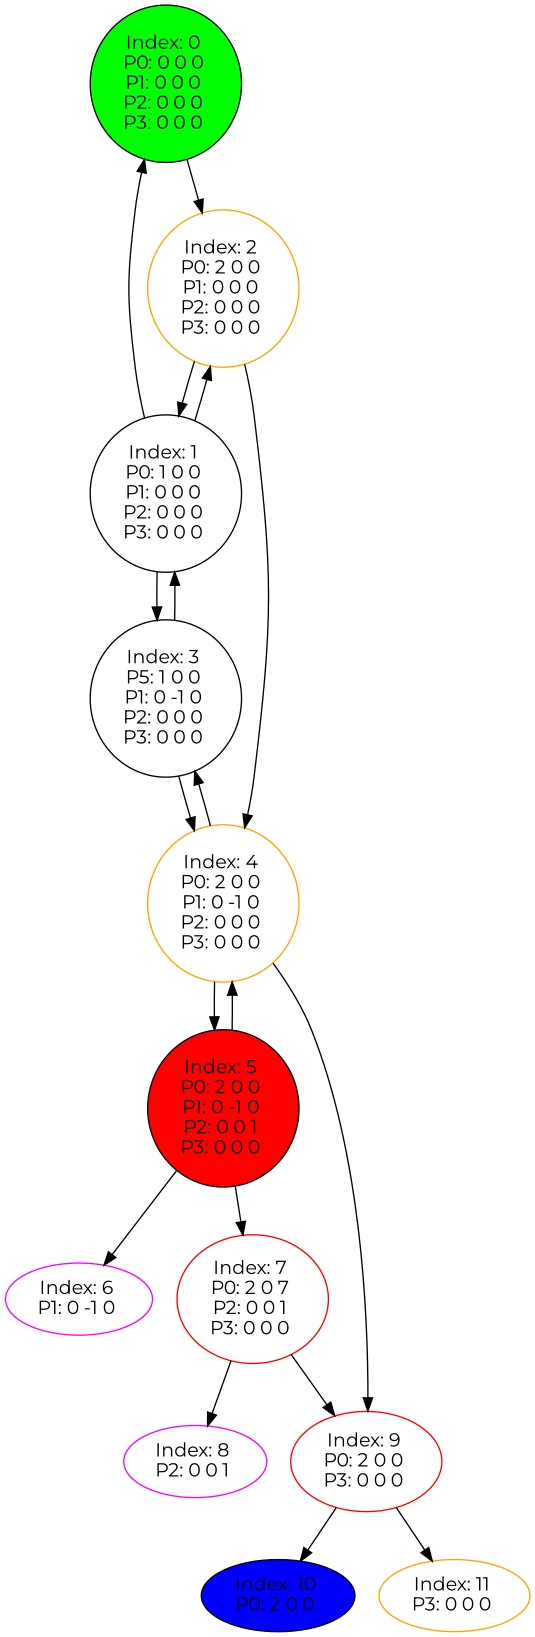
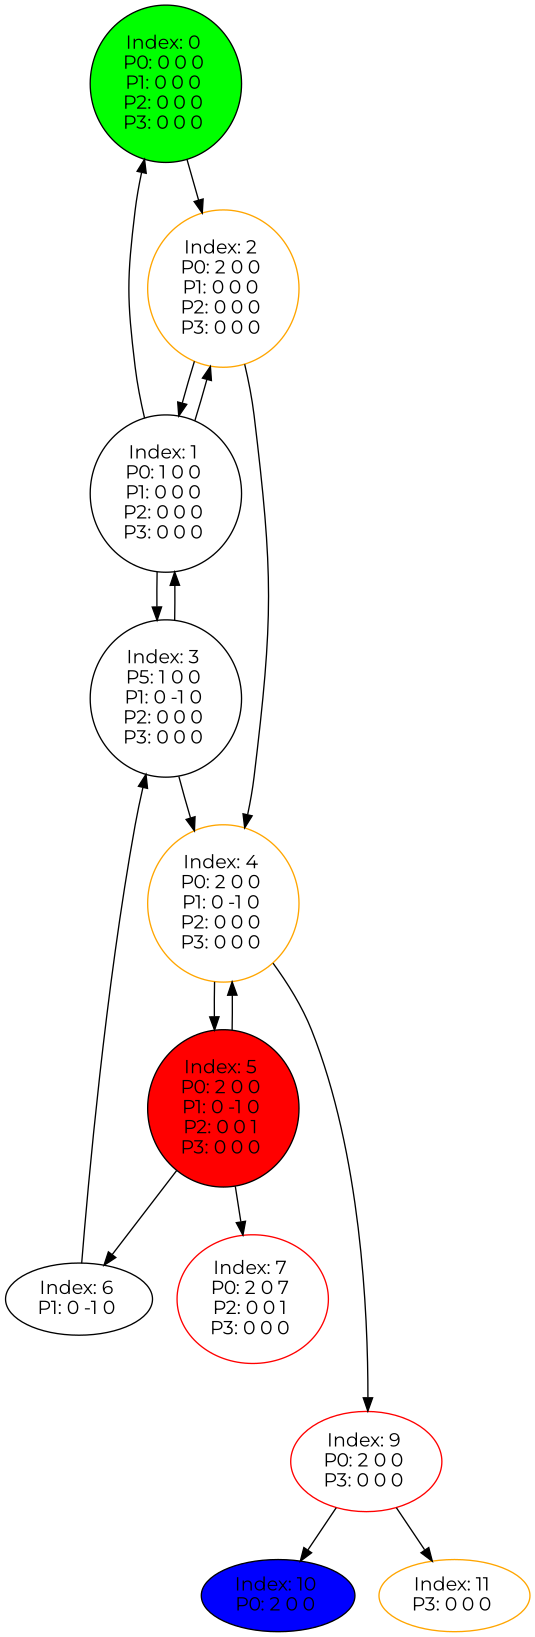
edge "Index: 4 P0: 2 0 0 P1: 0 -1 0 P2: 0 0 0 P3: 0 0 0" -> "Index: 3 P5: 1 0 0 P1: 0 -1 0 P2: 0 0 0 P3: 0 0 0": now "Index: 6 P1: 0 -1 0" -> "Index: 3 P5: 1 0 0 P1: 0 -1 0 P2: 0 0 0 P3: 0 0 0"
node "Index: 6 P1: 0 -1 0": color fuchsia -> black
edge "Index: 7 P0: 2 0 7 P2: 0 0 1 P3: 0 0 0" -> "Index: 9 P0: 2 0 0 P3: 0 0 0": removed
node "Index: 8 P2: 0 0 1": removed
